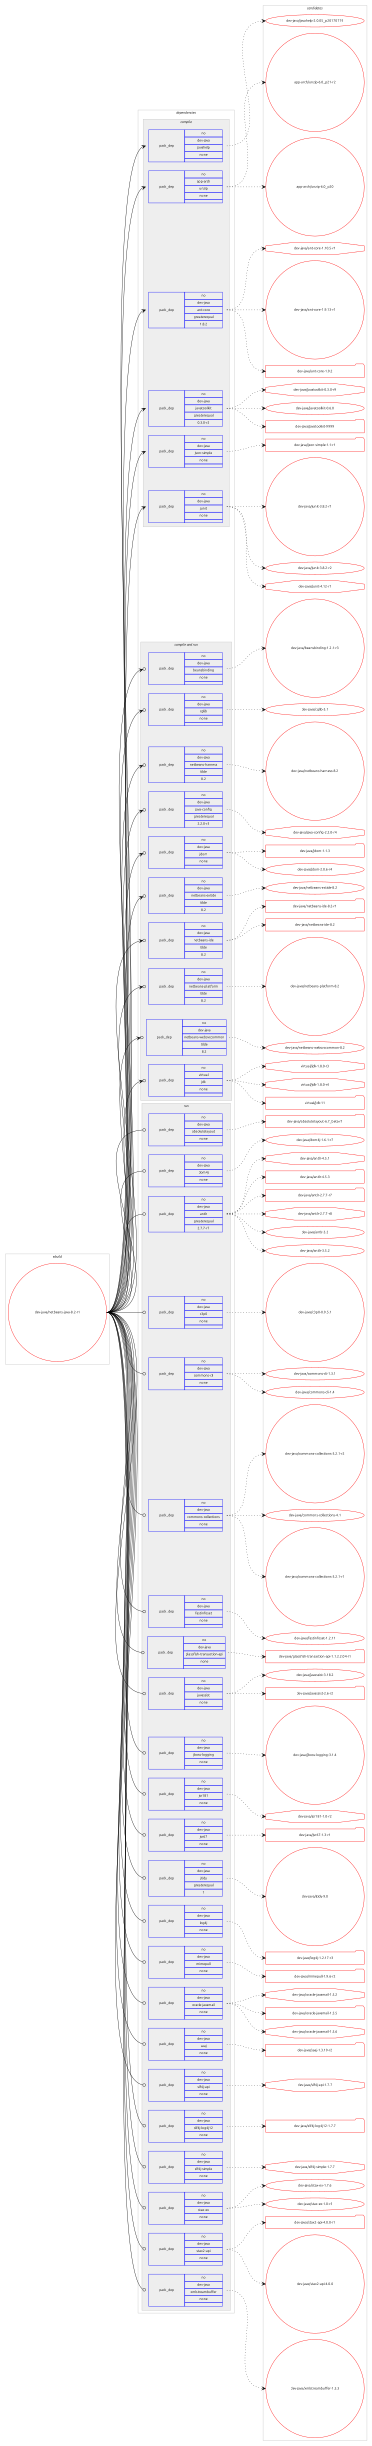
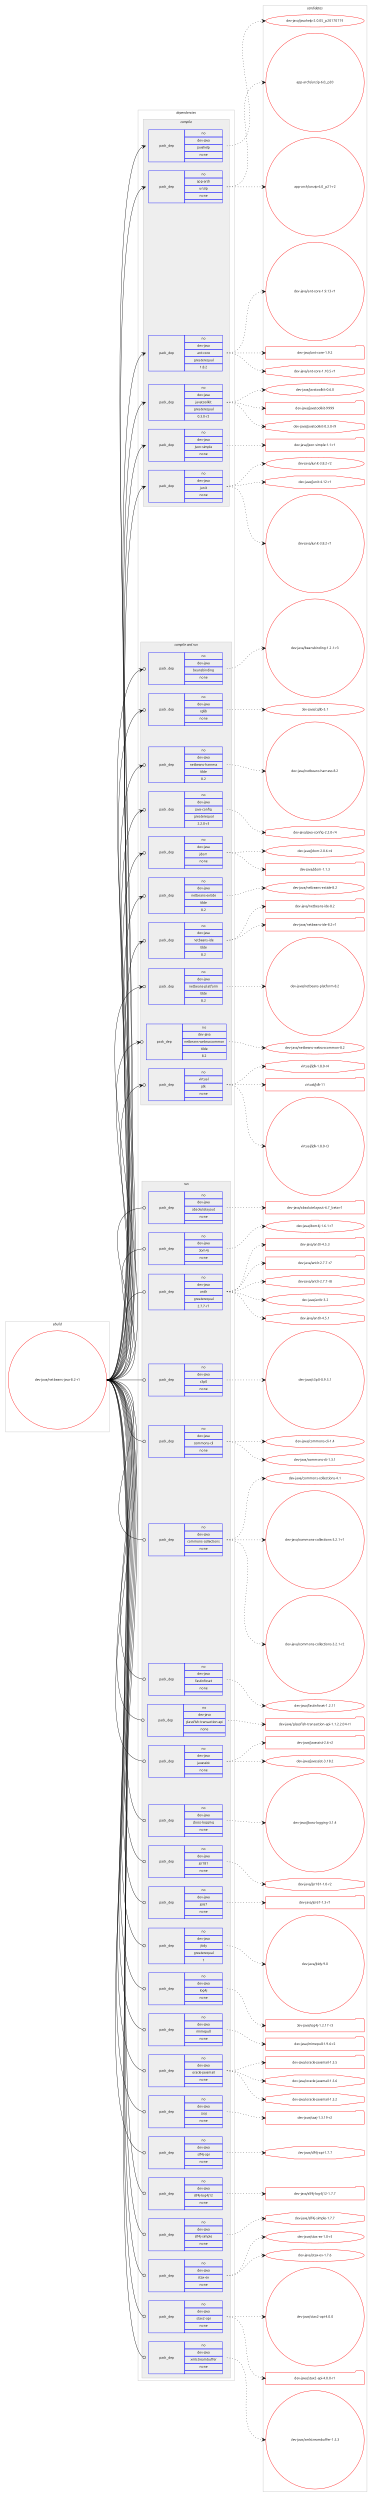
node "virtual/jdk-1.8.0-r3": shape octagon -> circle
node "dev-java/antlr-3.5.2": removed
